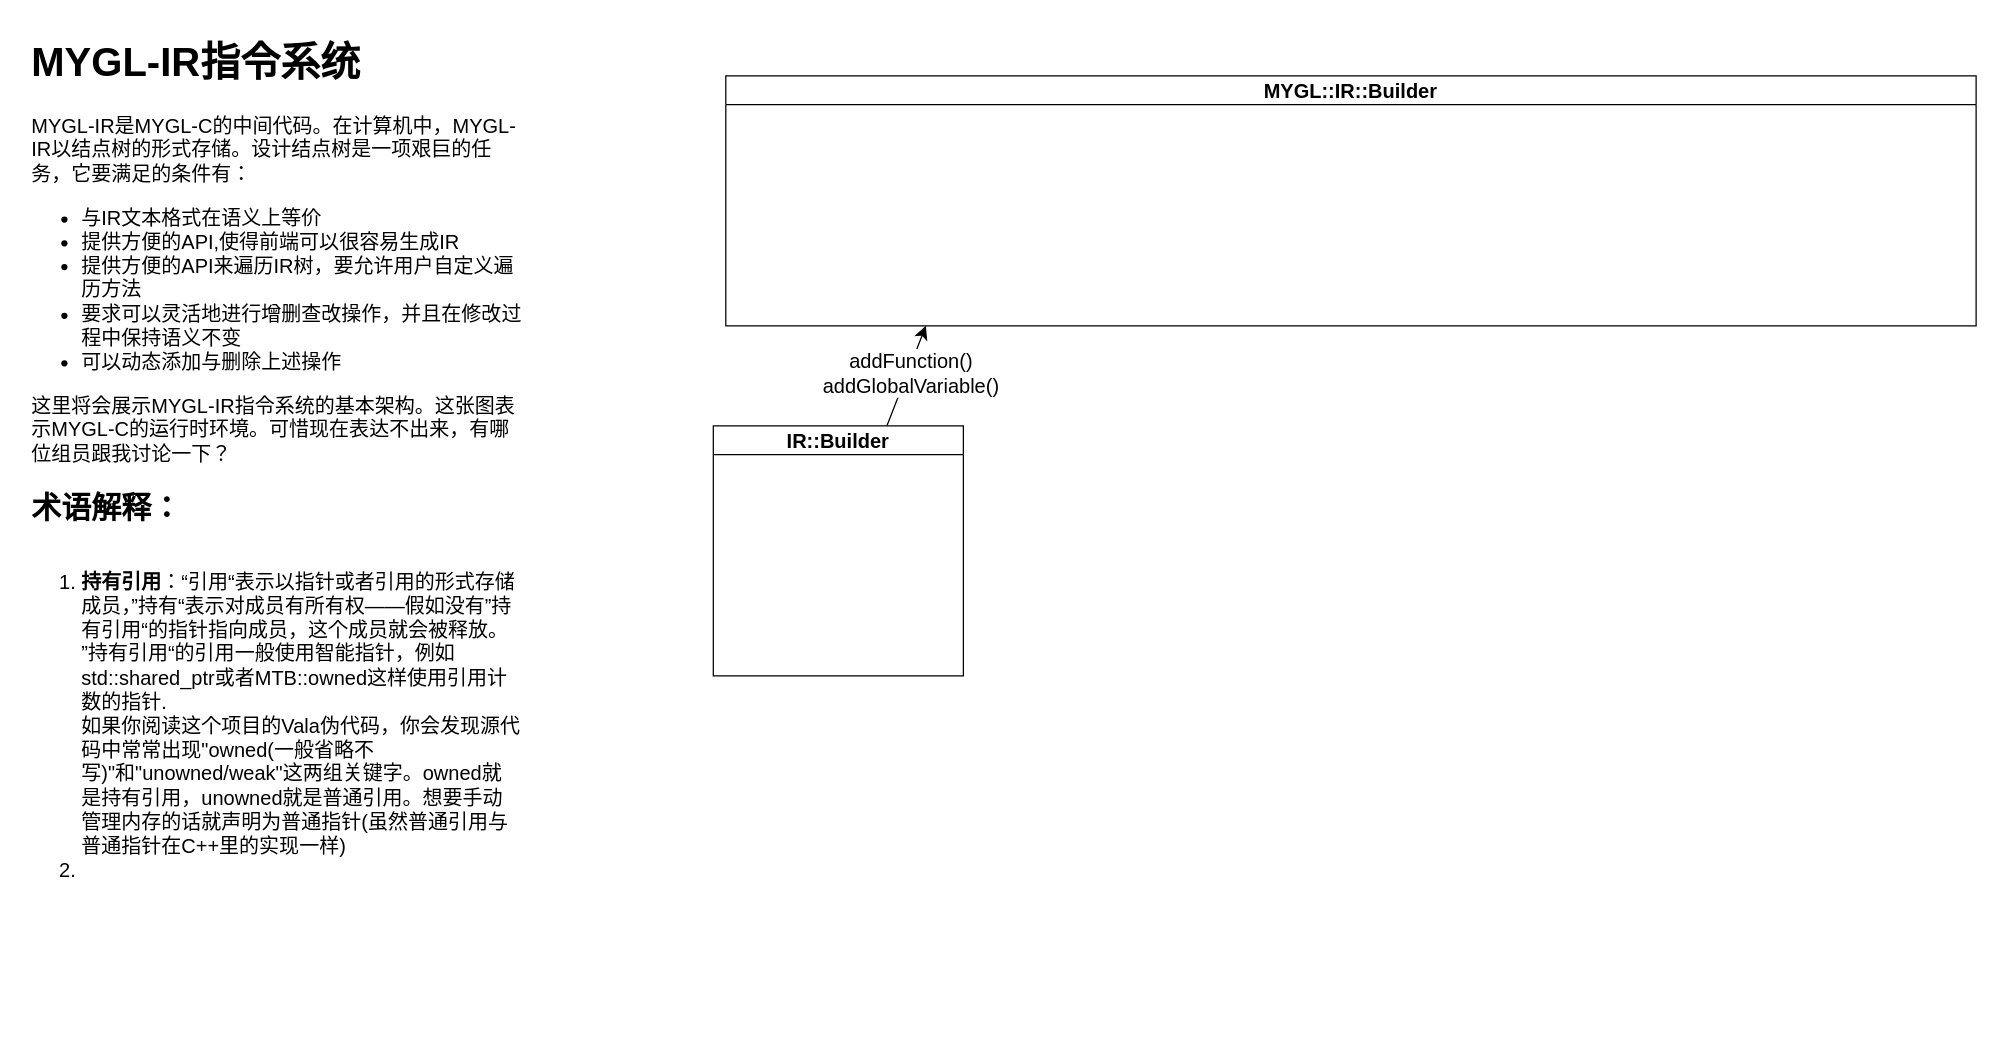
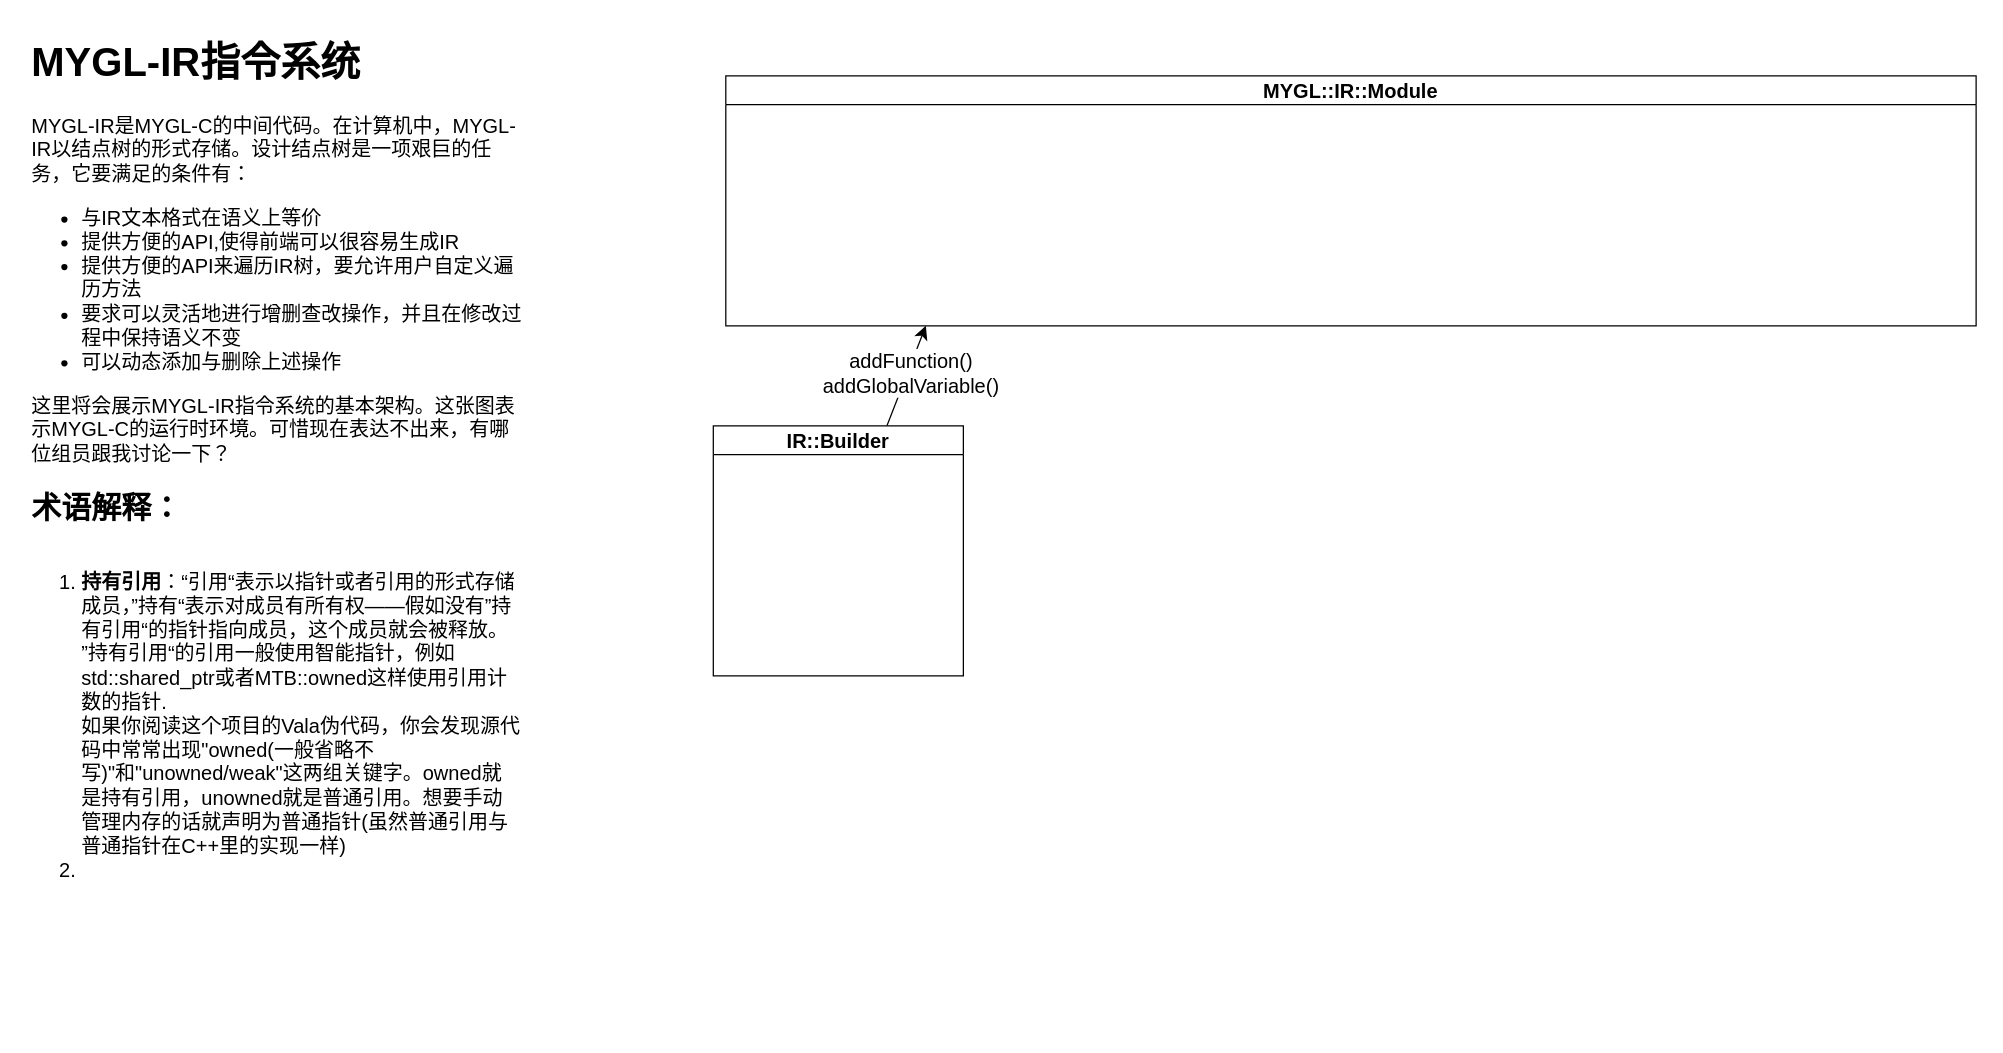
node "MYGL::IR::Builder": label "MYGL::IR::Builder" -> "MYGL::IR::Module"
